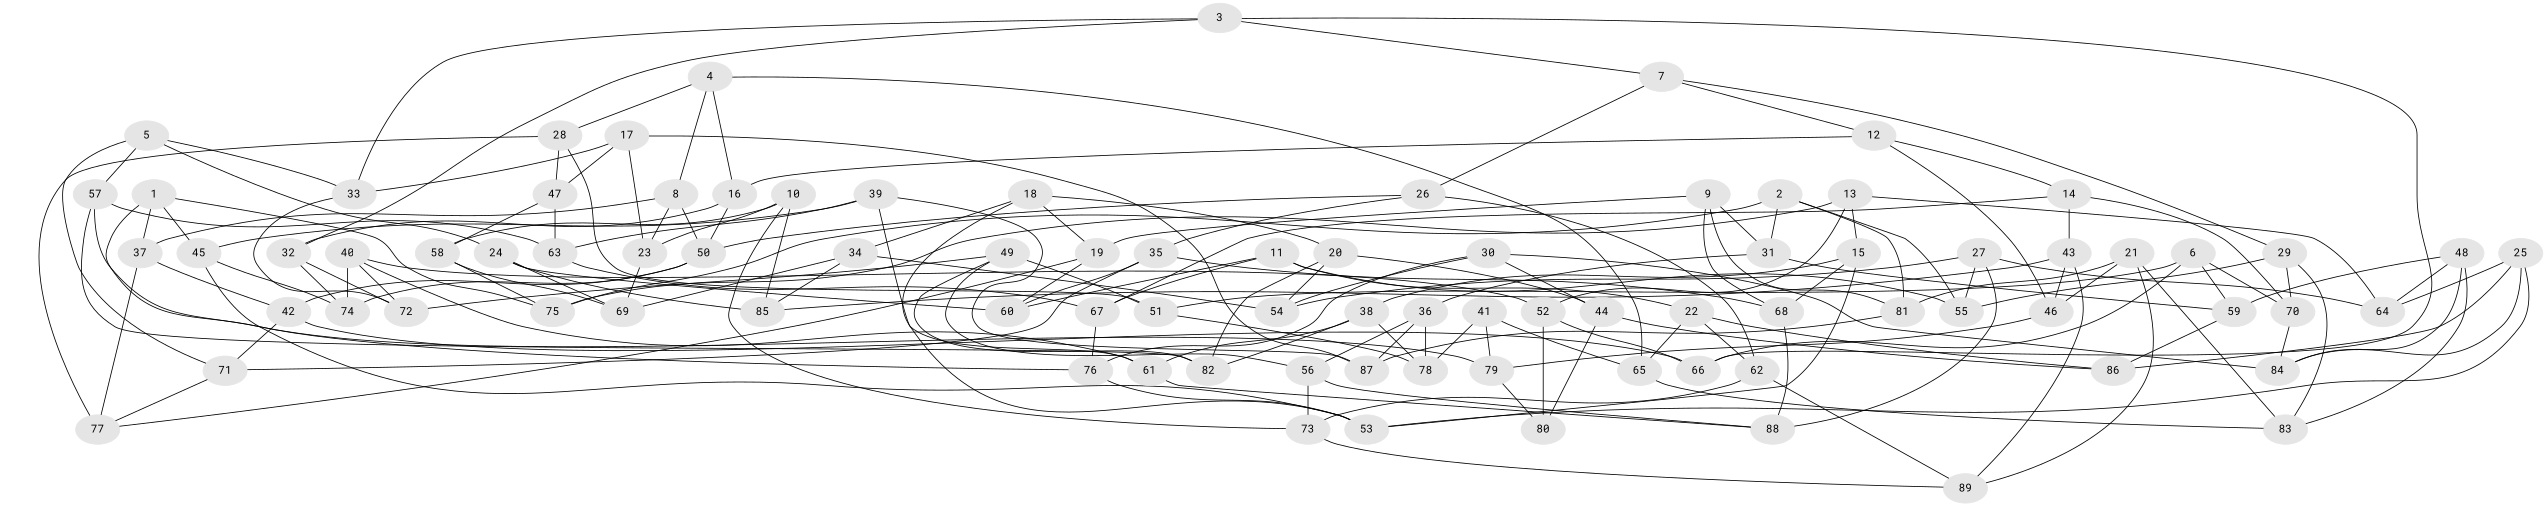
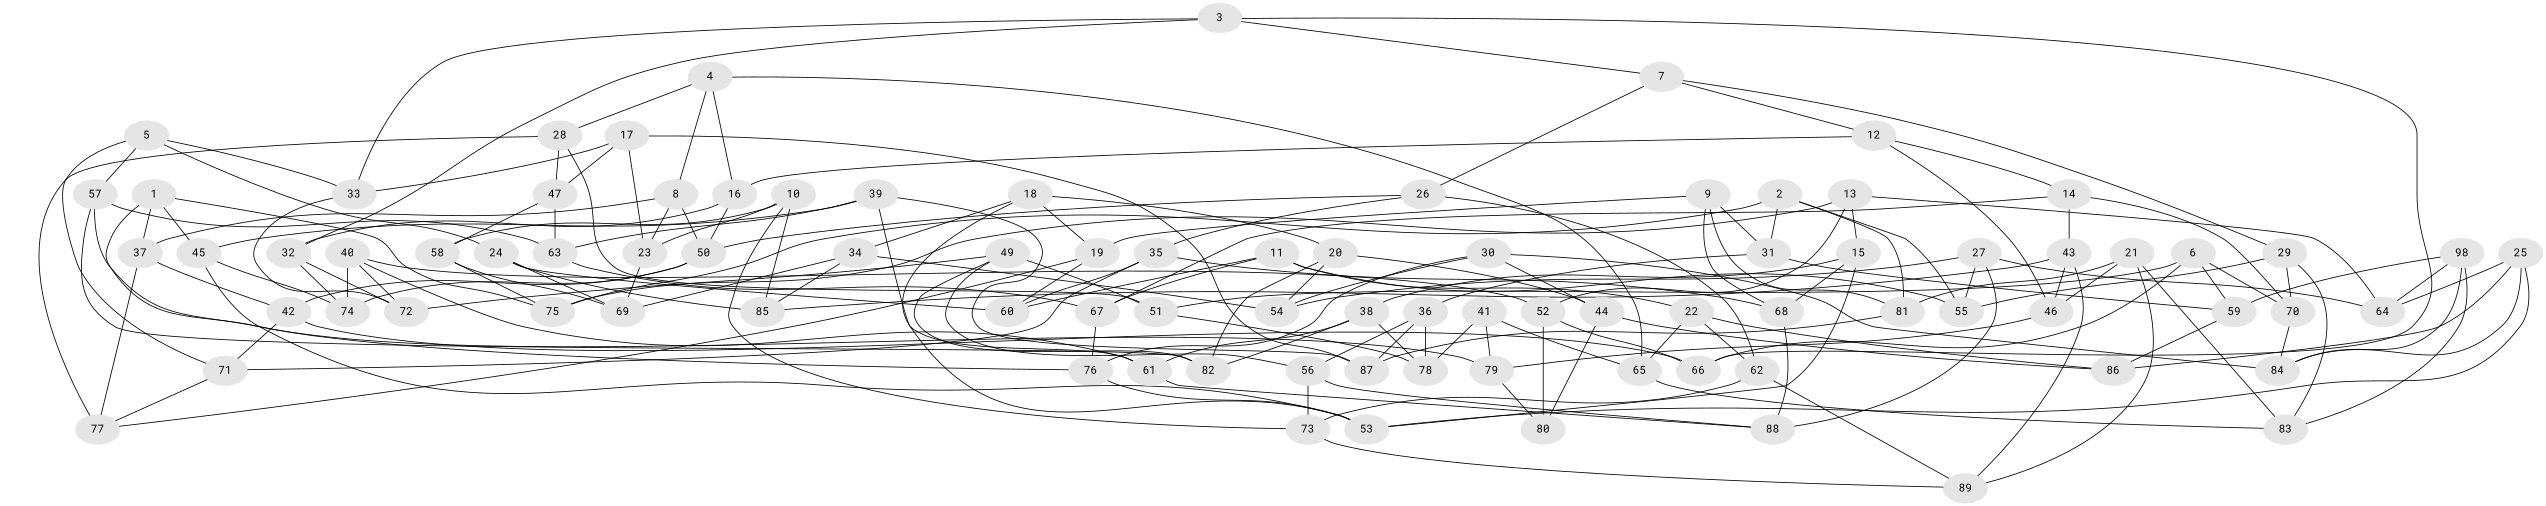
node "48": label "48" -> "98"
